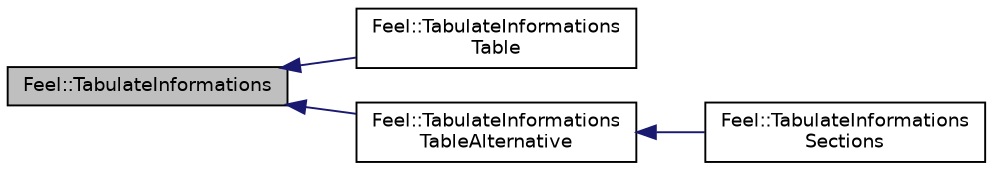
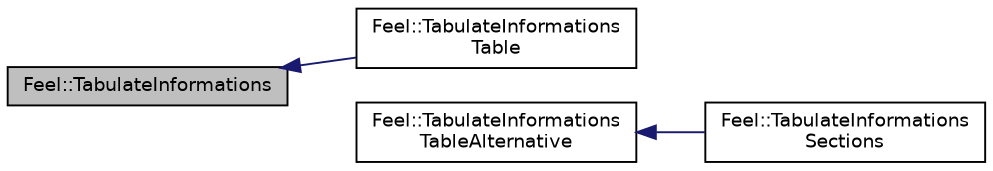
edge "Feel::TabulateInformations TableAlternative" -> "Feel::TabulateInformations": removed
